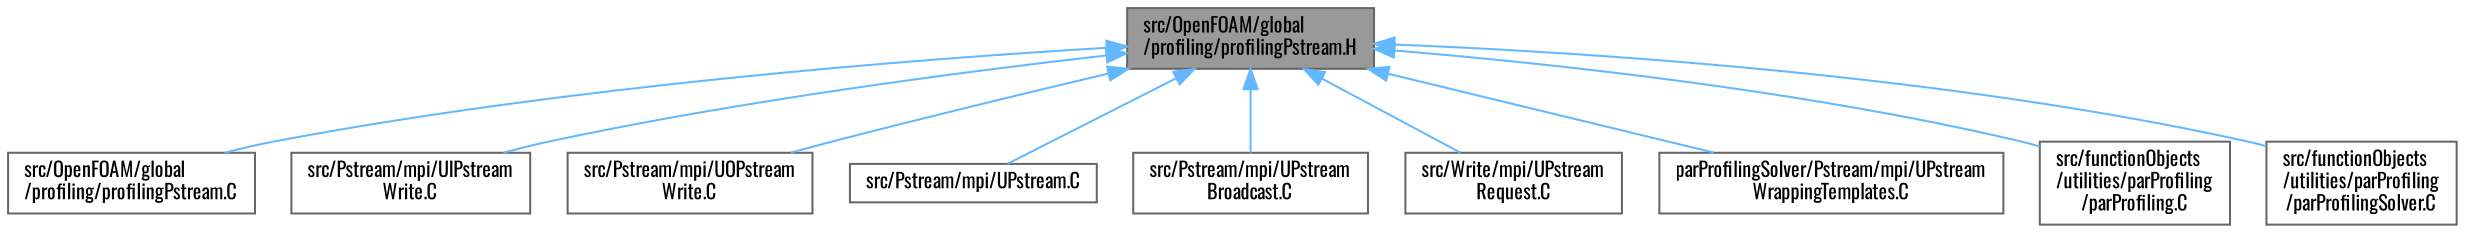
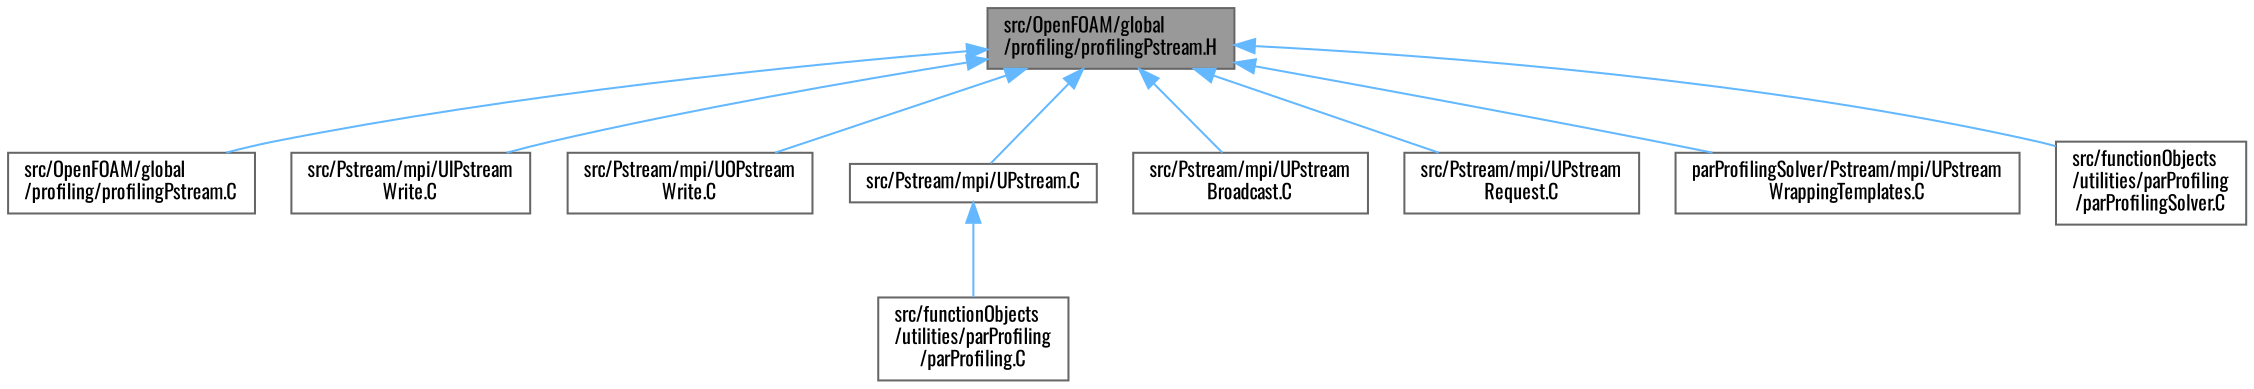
edge "src/functionObjects /utilities/parProfiling /parProfiling.C" -> "src/OpenFOAM/global /profiling/profilingPstream.H": now "src/functionObjects /utilities/parProfiling /parProfiling.C" -> "src/Pstream/mpi/UPstream.C"
node "src/Write/mpi/UPstream Request.C": label "src/Write/mpi/UPstream Request.C" -> "src/Pstream/mpi/UPstream Request.C"
